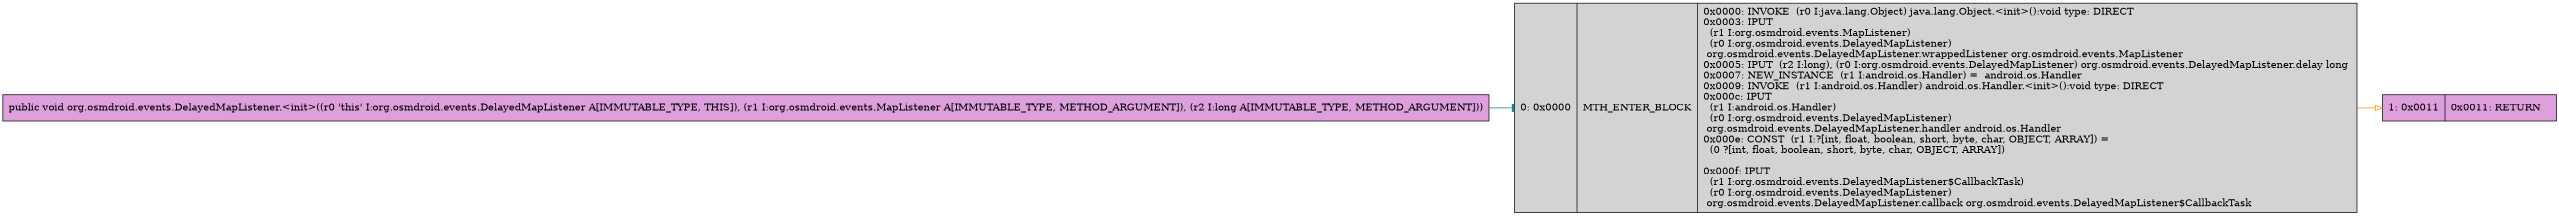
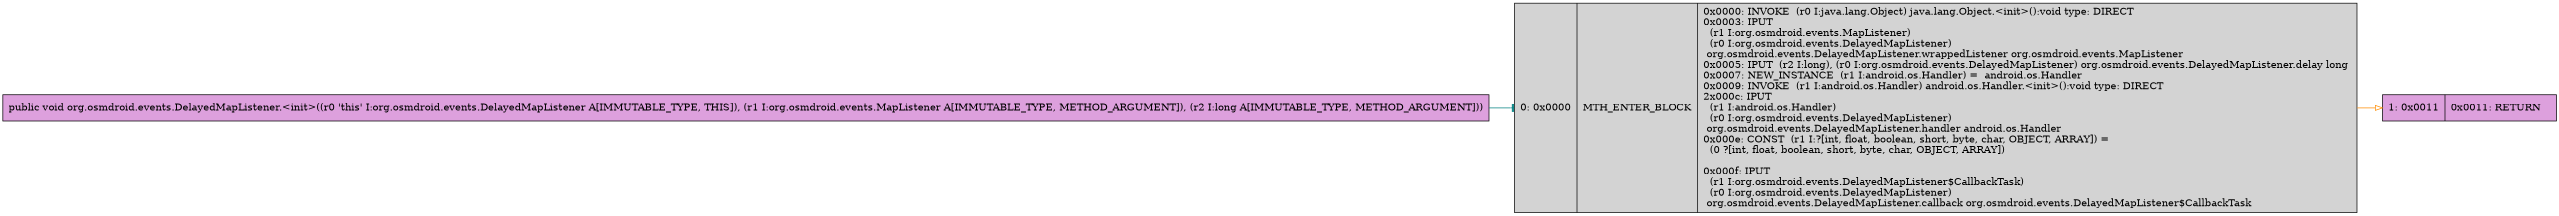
node "0: 0x0000": text "0x000c: IPUT" -> "2x000c: IPUT"
